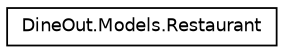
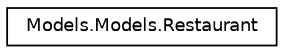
node "DineOut.Models.Restaurant": label "DineOut.Models.Restaurant" -> "Models.Models.Restaurant"
